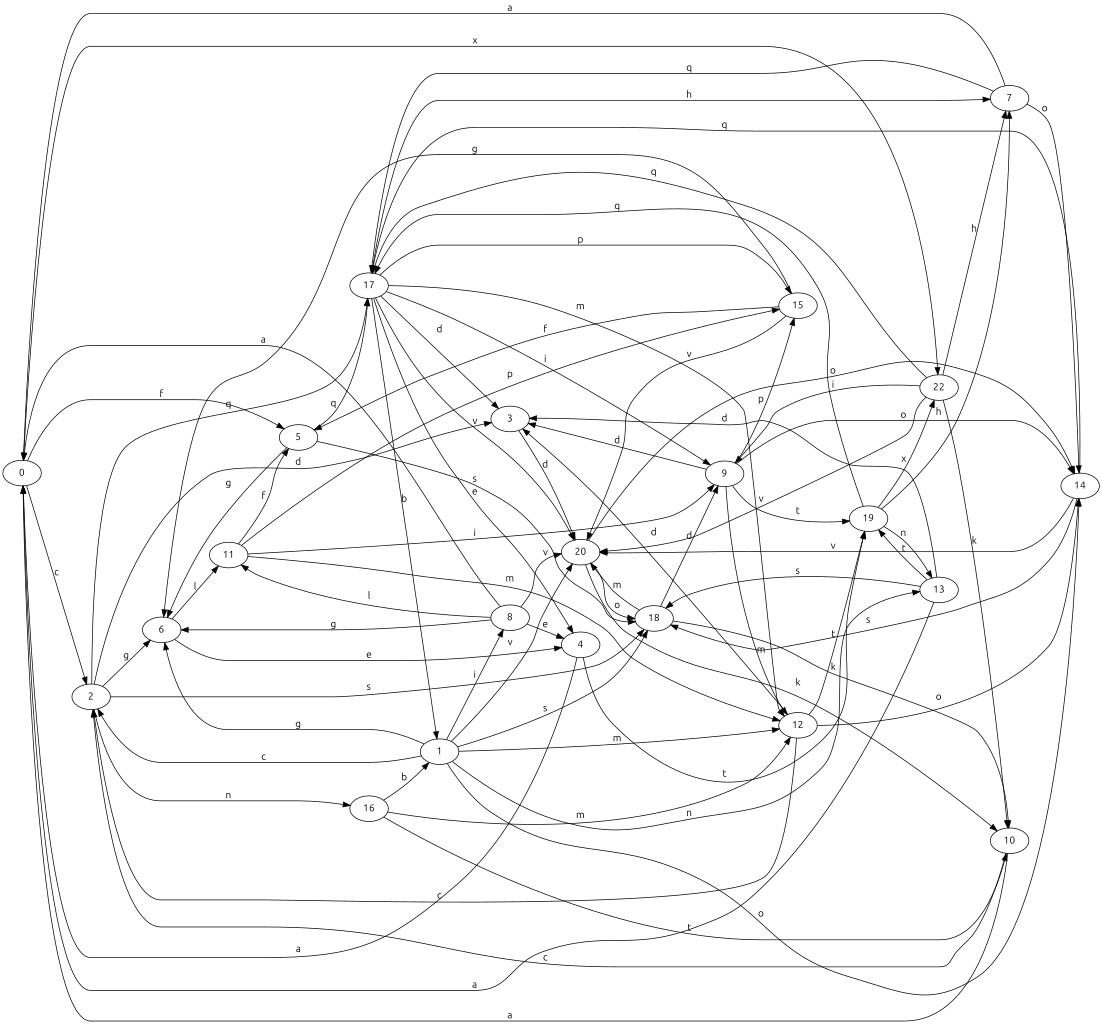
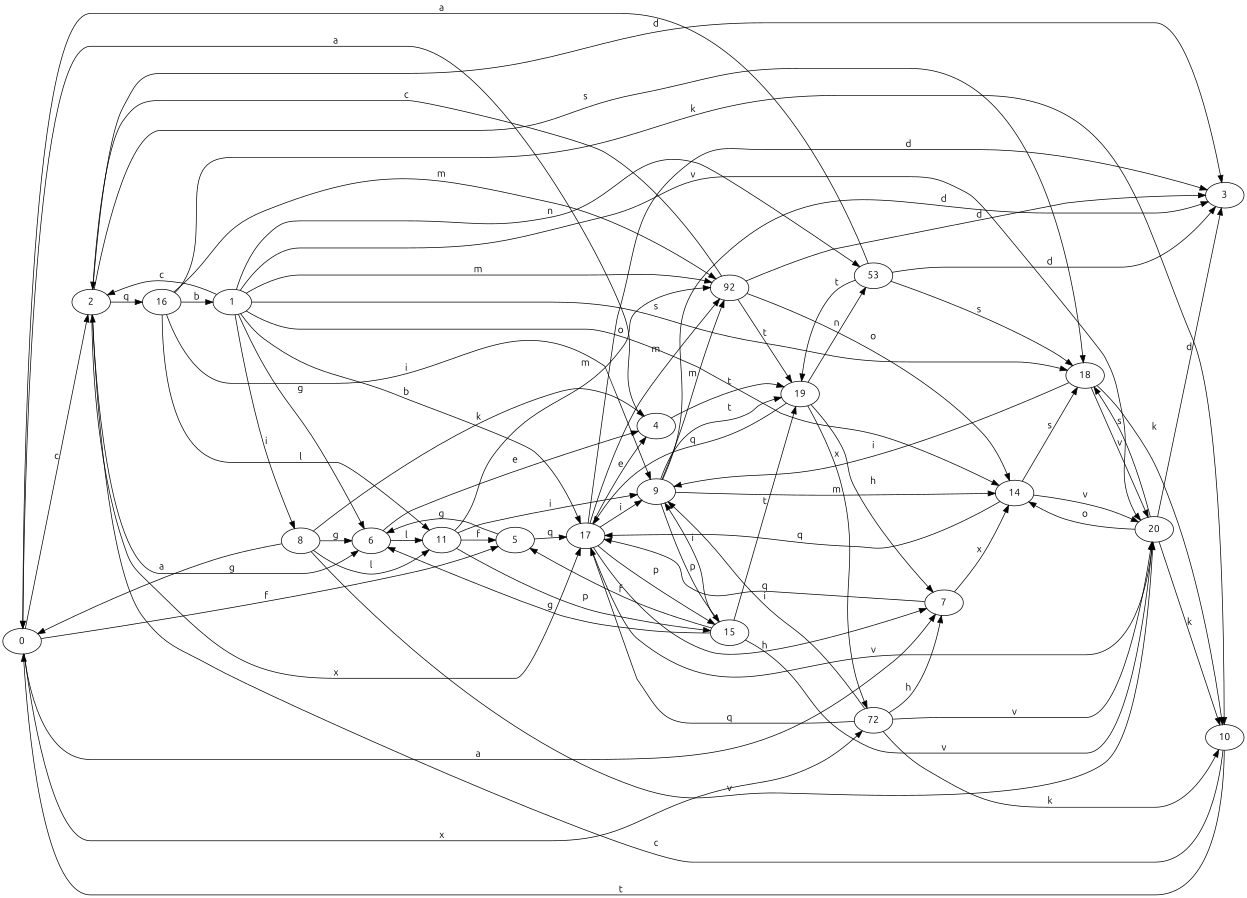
edge "7" -> "0": reversed
edge "7" -> "14": label "o" -> "x"
edge "16" -> "9": added, label "i"
node "22": label "22" -> "72"
edge "2" -> "17": label "q" -> "x"
edge "9" -> "14": label "o" -> "m"
edge "16" -> "11": added, label "l"
edge "3" -> "20": reversed
edge "5" -> "18": removed, label "s"
edge "17" -> "1": reversed
edge "15" -> "19": added, label "t"
edge "18" -> "9": label "d" -> "i"
edge "15" -> "9": added, label "i"
edge "18" -> "20": label "m" -> "v"
node "13": label "13" -> "53"
edge "20" -> "18": label "o" -> "s"
edge "8" -> "4": label "e" -> "k"
node "12": label "12" -> "92"
edge "2" -> "16": label "n" -> "q"
edge "16" -> "10": label "t" -> "k"
edge "10" -> "0": label "a" -> "t"
